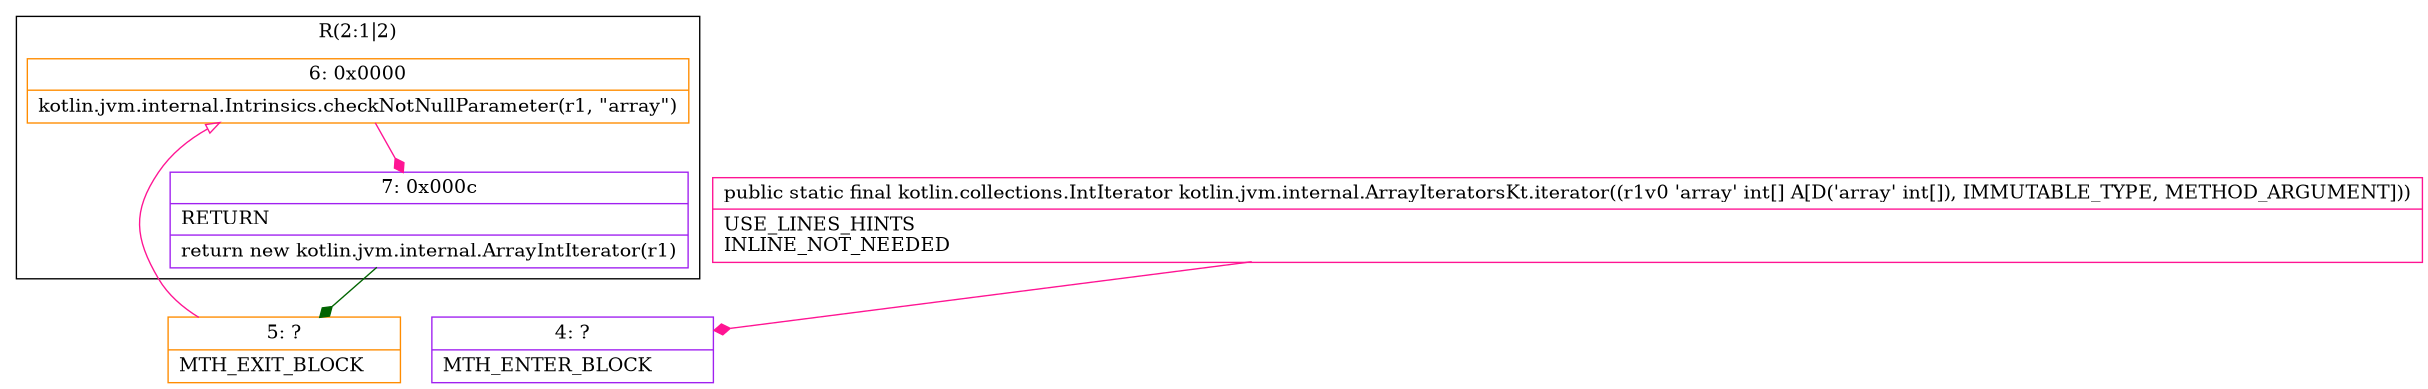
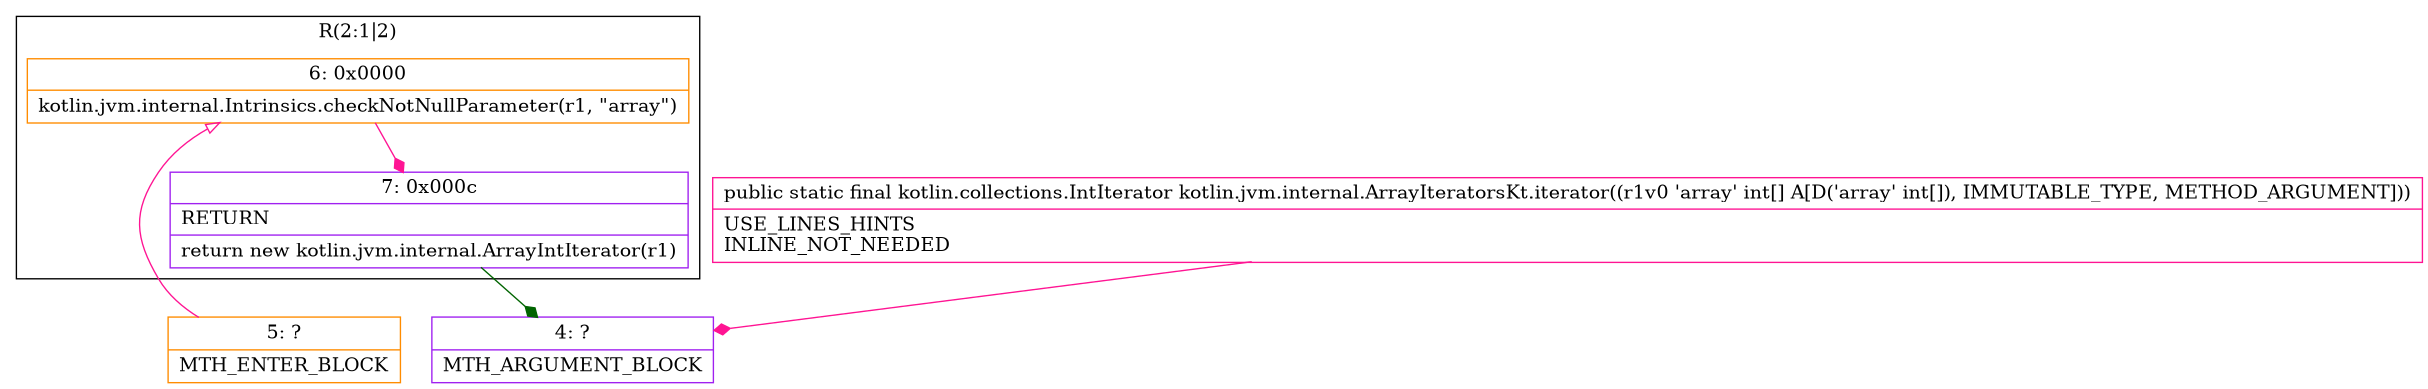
edge "7: 0x000c" -> "5: ?": now "7: 0x000c" -> "4: ?"
node "5: ?": text "MTH_EXIT_BLOCK" -> "MTH_ENTER_BLOCK"
node "4: ?": text "MTH_ENTER_BLOCK" -> "MTH_ARGUMENT_BLOCK"
